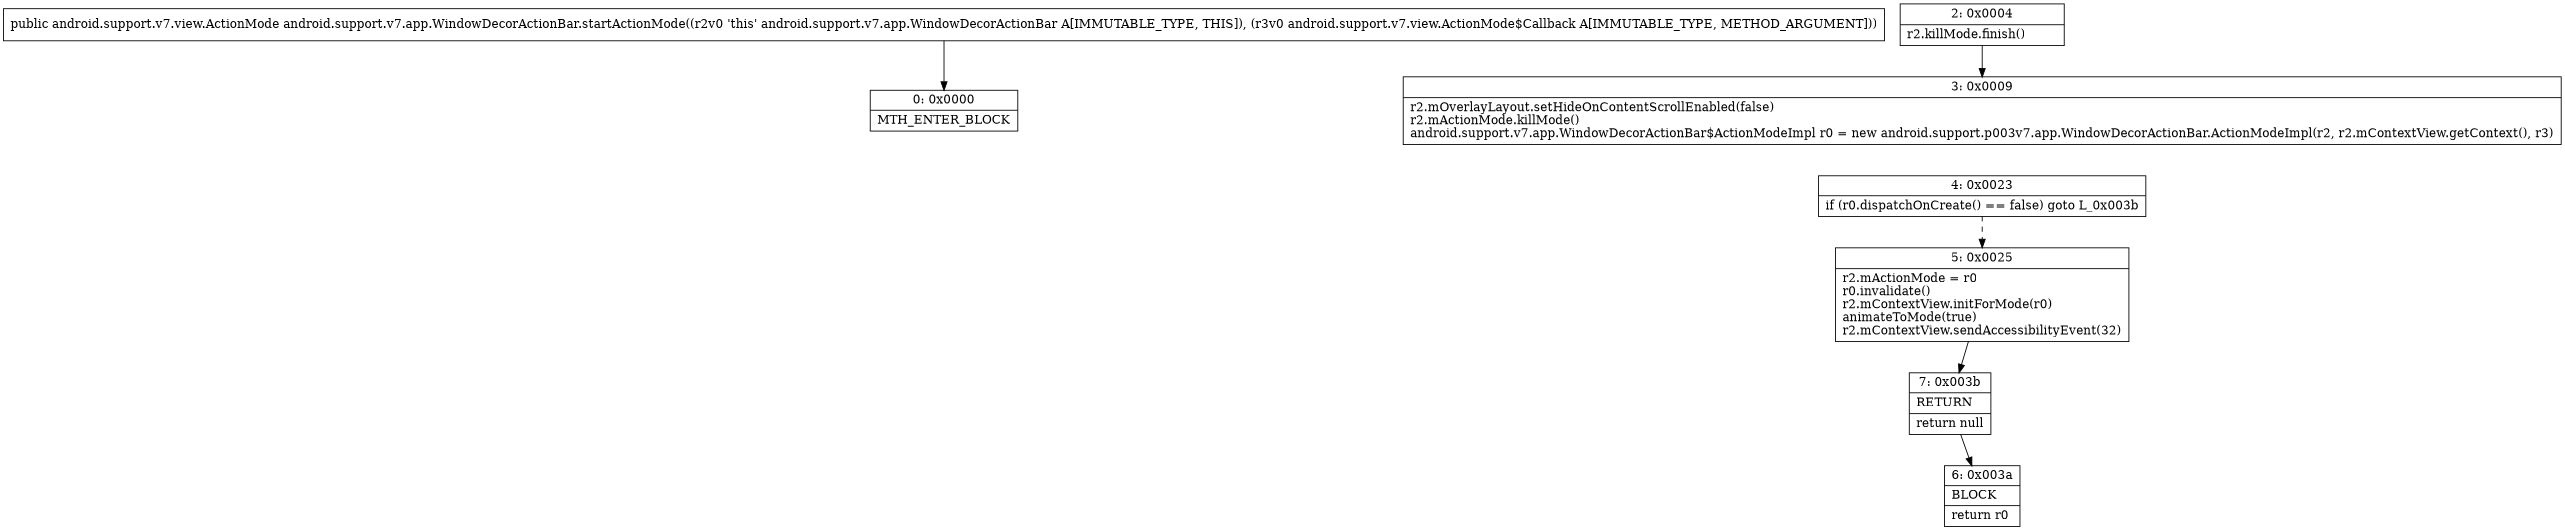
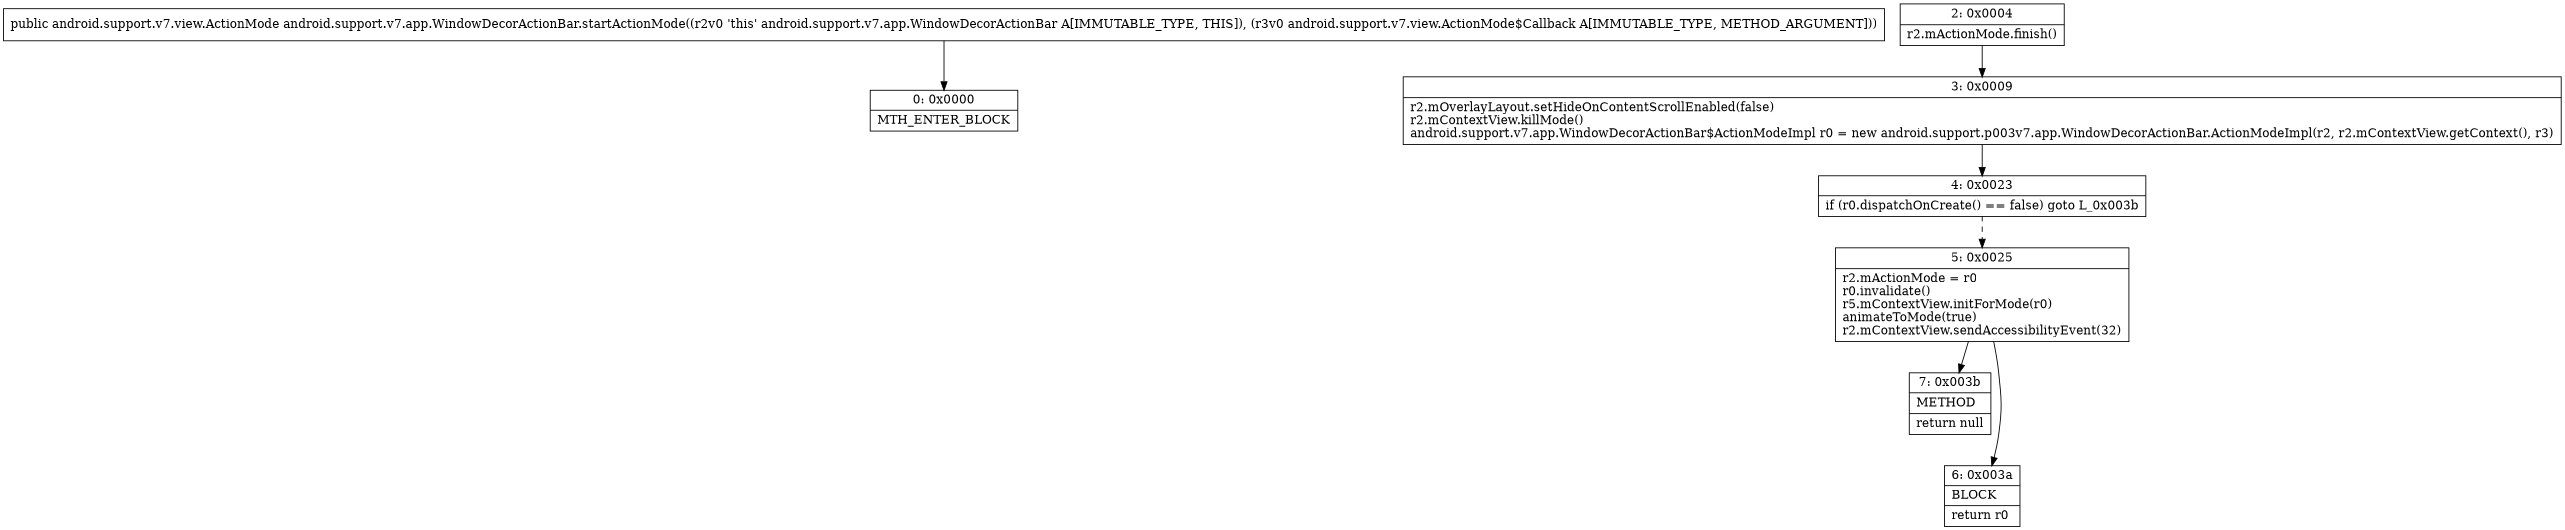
node "2: 0x0004": text "r2.killMode.finish()" -> "r2.mActionMode.finish()"
node "3: 0x0009": text "r2.mActionMode.killMode()" -> "r2.mContextView.killMode()"
edge "3: 0x0009" -> "4: 0x0023": added
node "5: 0x0025": text "r2.mContextView.initForMode(r0)" -> "r5.mContextView.initForMode(r0)"
node "7: 0x003b": text "RETURN" -> "METHOD"
edge "7: 0x003b" -> "6: 0x003a": now "5: 0x0025" -> "6: 0x003a"
